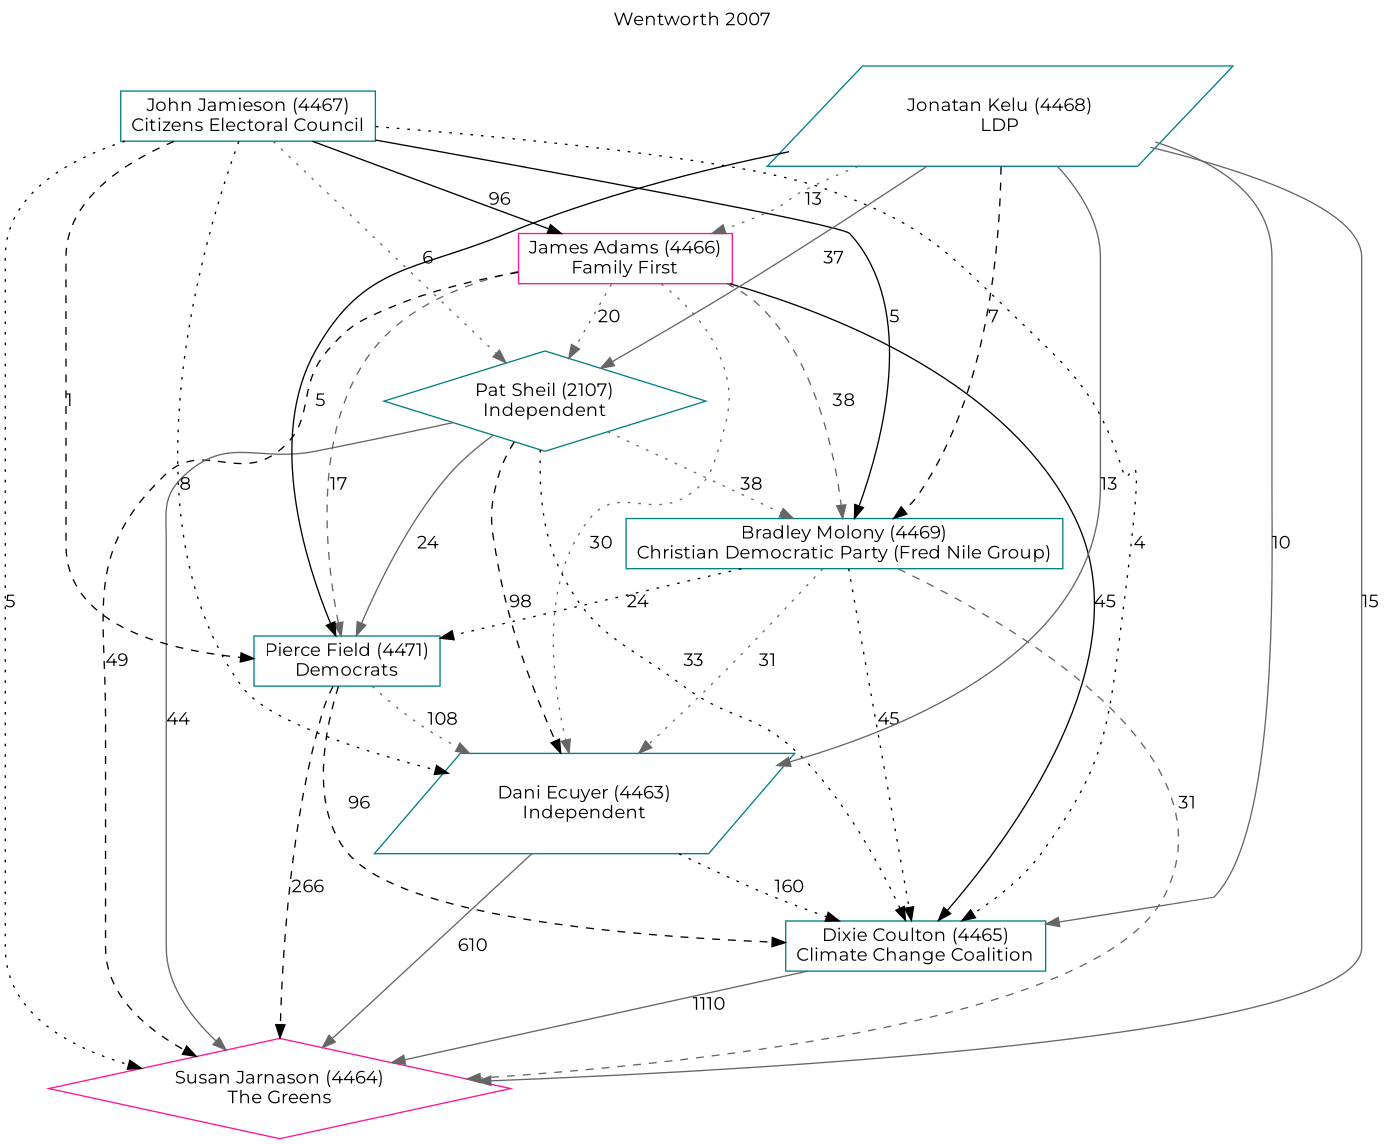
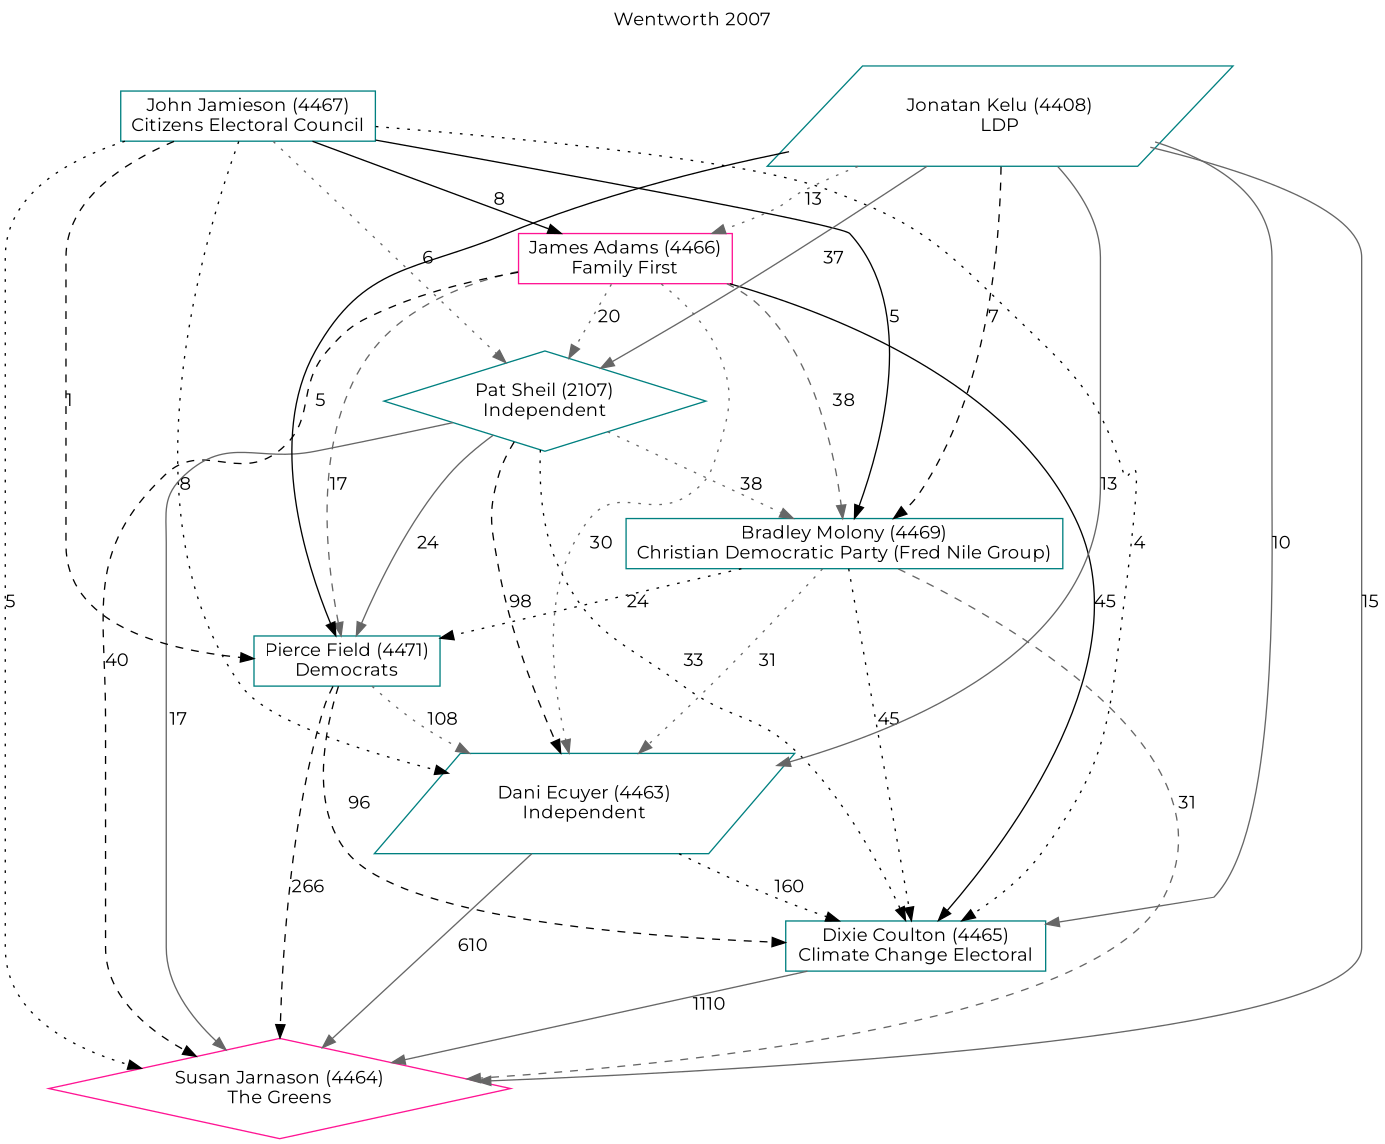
node "Jonatan Kelu (4468) LDP": label "Jonatan Kelu (4468) LDP" -> "Jonatan Kelu (4408) LDP"
edge "John Jamieson (4467) Citizens Electoral Council" -> "James Adams (4466) Family First": label "96" -> "8"
edge "James Adams (4466) Family First" -> "Susan Jarnason (4464) The Greens": label "49" -> "40"
edge "Pat Sheil (2107) Independent" -> "Susan Jarnason (4464) The Greens": label "44" -> "17"
node "Dixie Coulton (4465) Climate Change Coalition": label "Dixie Coulton (4465) Climate Change Coalition" -> "Dixie Coulton (4465) Climate Change Electoral"
